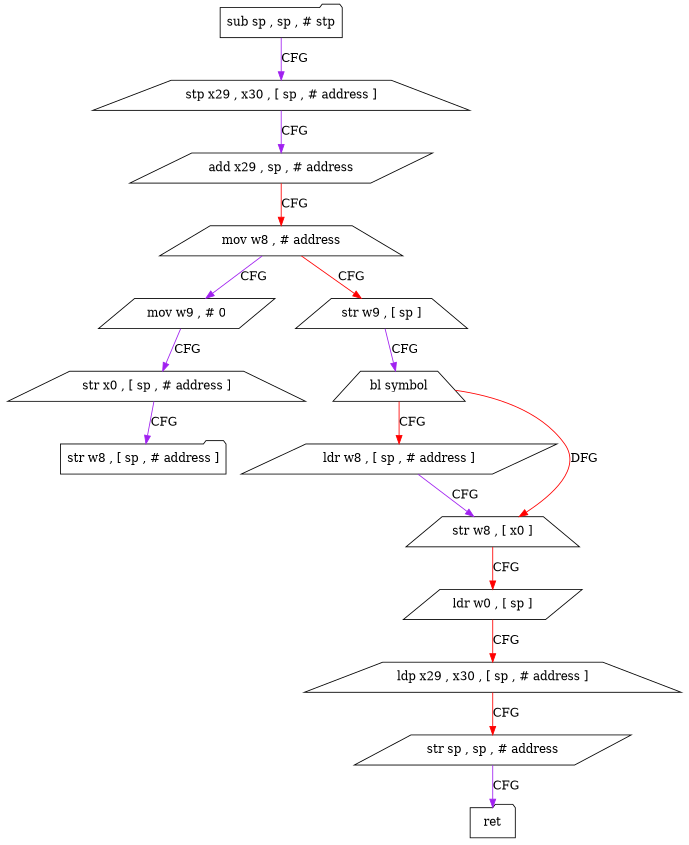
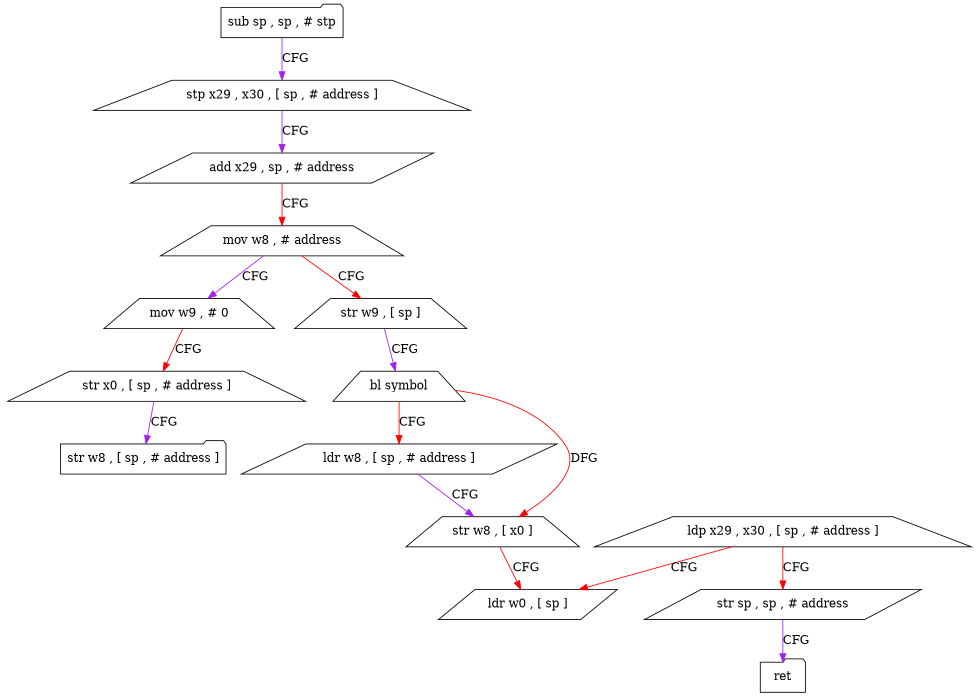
node "mov w9 , # 0": shape parallelogram -> trapezium
edge "mov w9 , # 0" -> "str x0 , [ sp , # address ]": color purple -> red
edge "ldr w0 , [ sp ]" -> "ldp x29 , x30 , [ sp , # address ]": reversed
